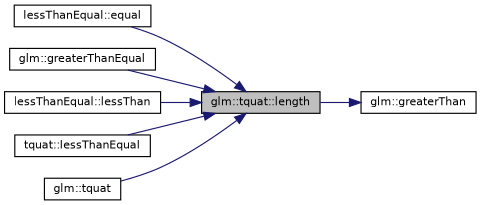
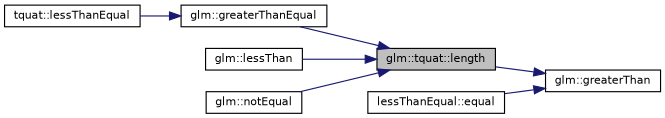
edge "lessThanEqual::equal" -> "glm::tquat::length": now "lessThanEqual::equal" -> "glm::greaterThan"
node "lessThanEqual::lessThan": label "lessThanEqual::lessThan" -> "glm::lessThan"
edge "tquat::lessThanEqual" -> "glm::tquat::length": now "tquat::lessThanEqual" -> "glm::greaterThanEqual"
node "glm::tquat": label "glm::tquat" -> "glm::notEqual"
